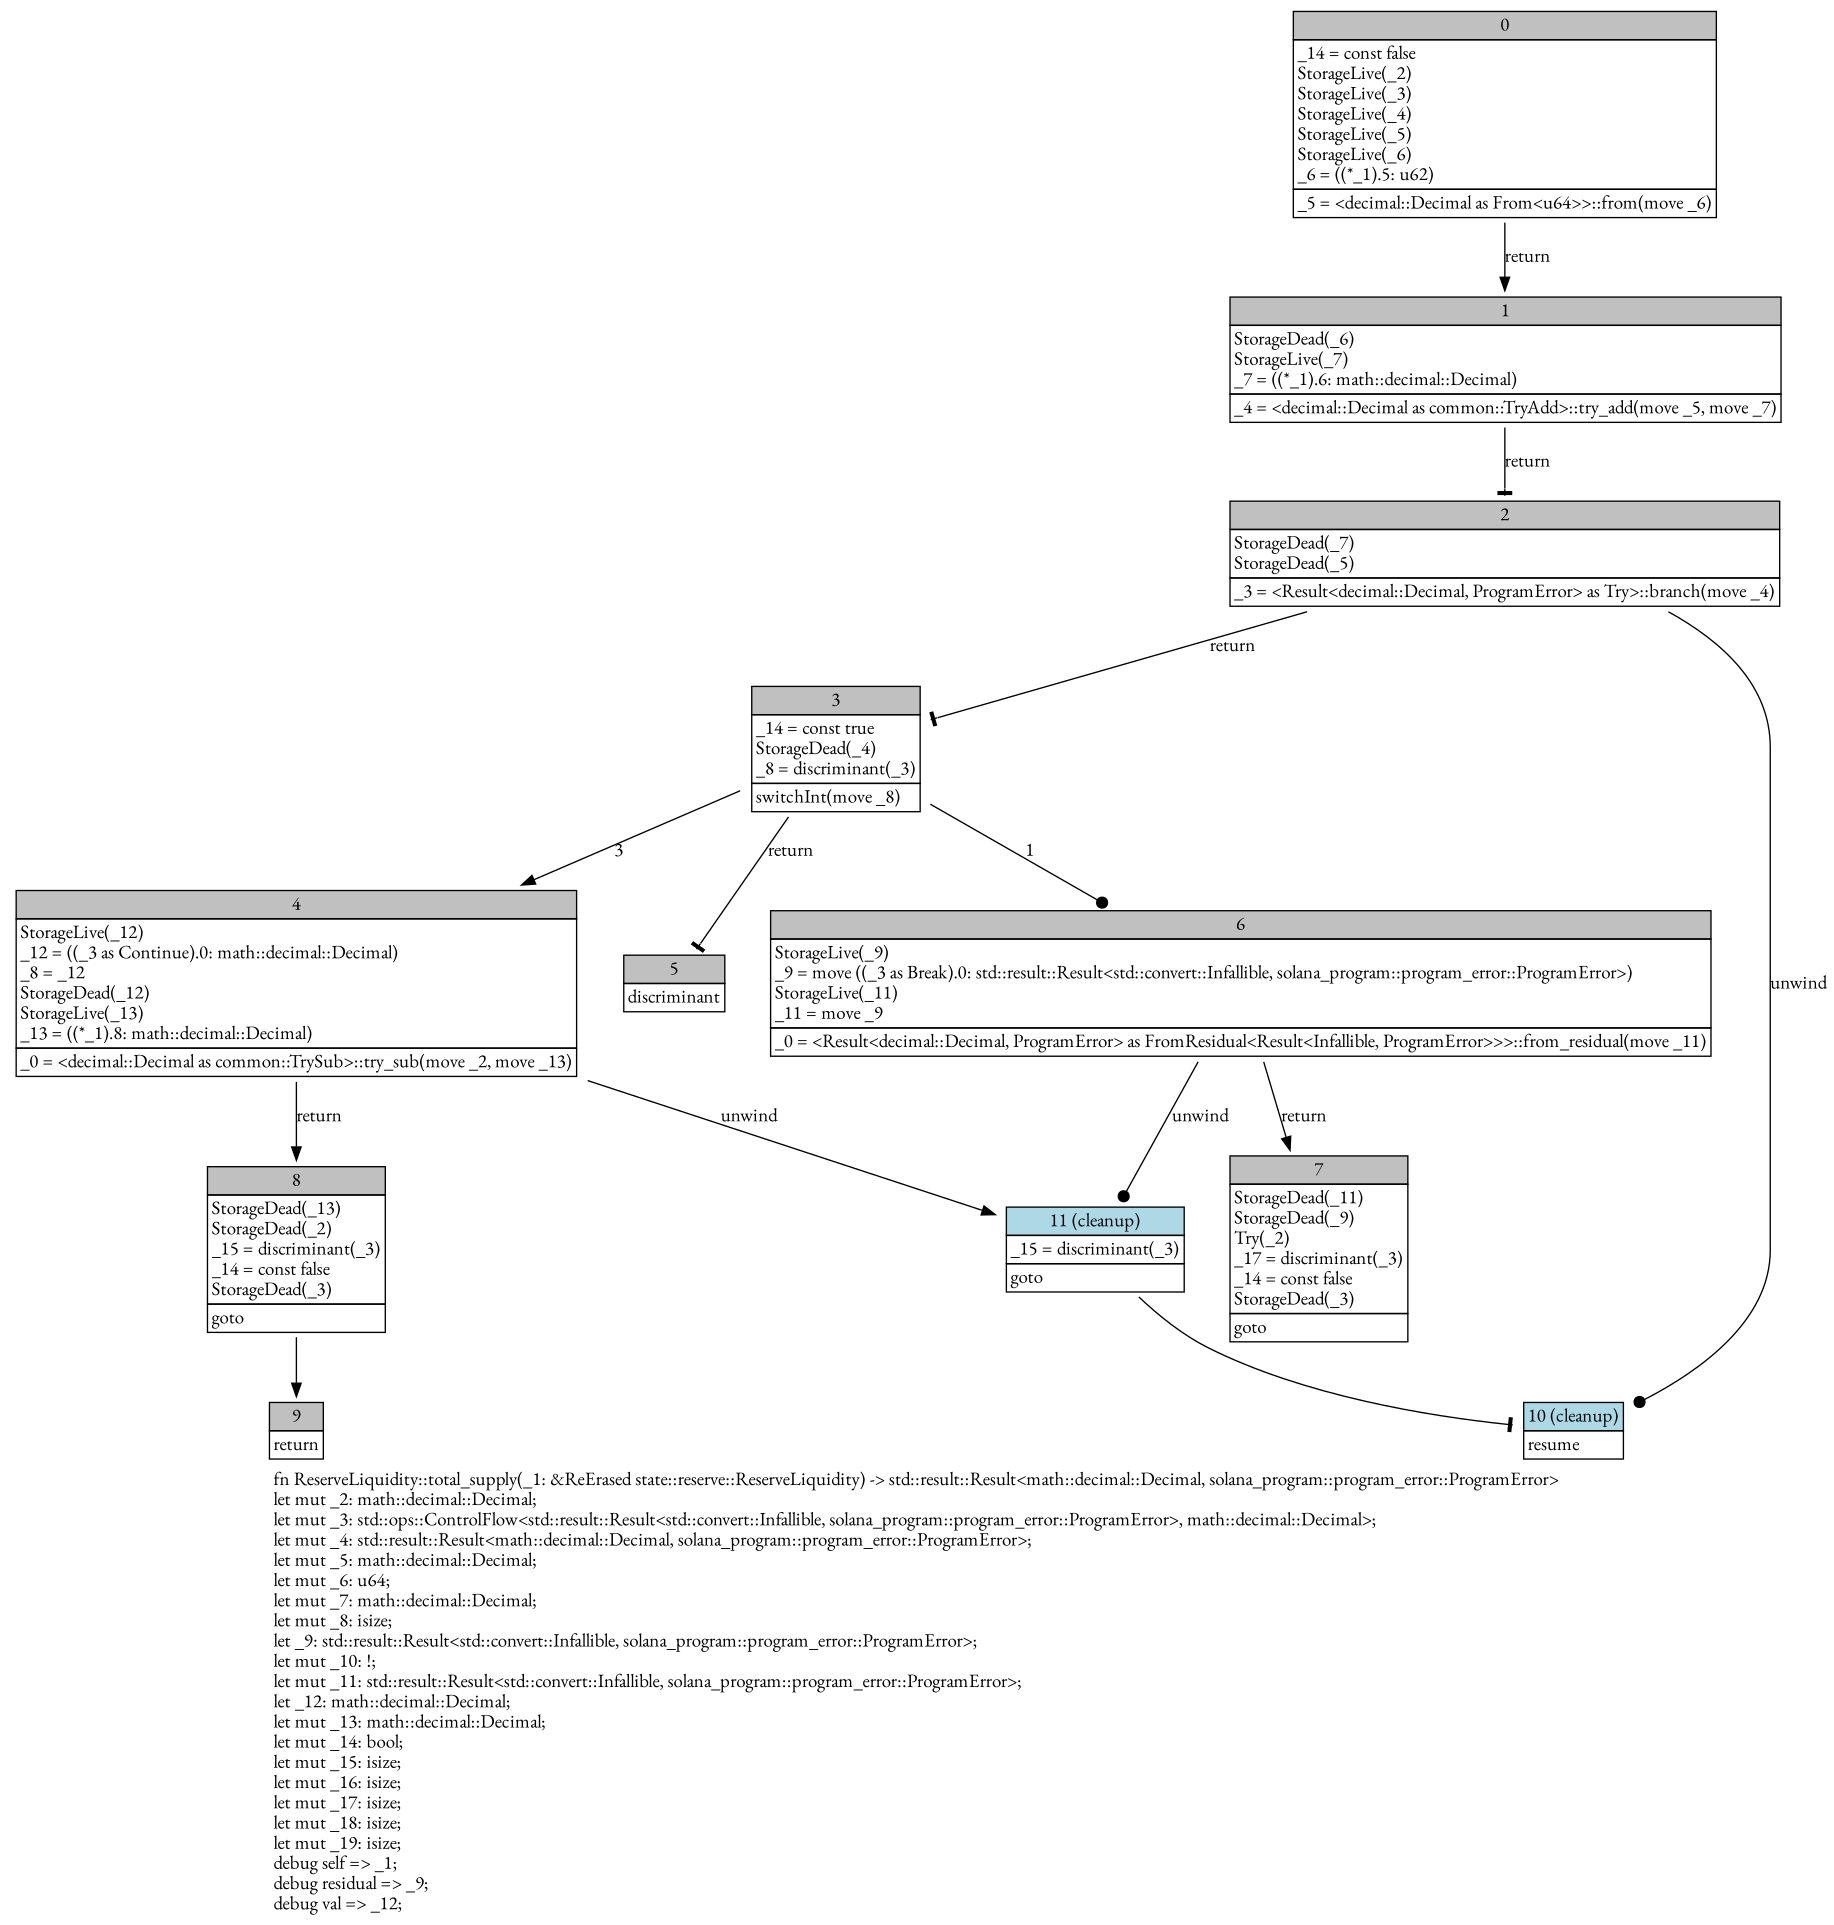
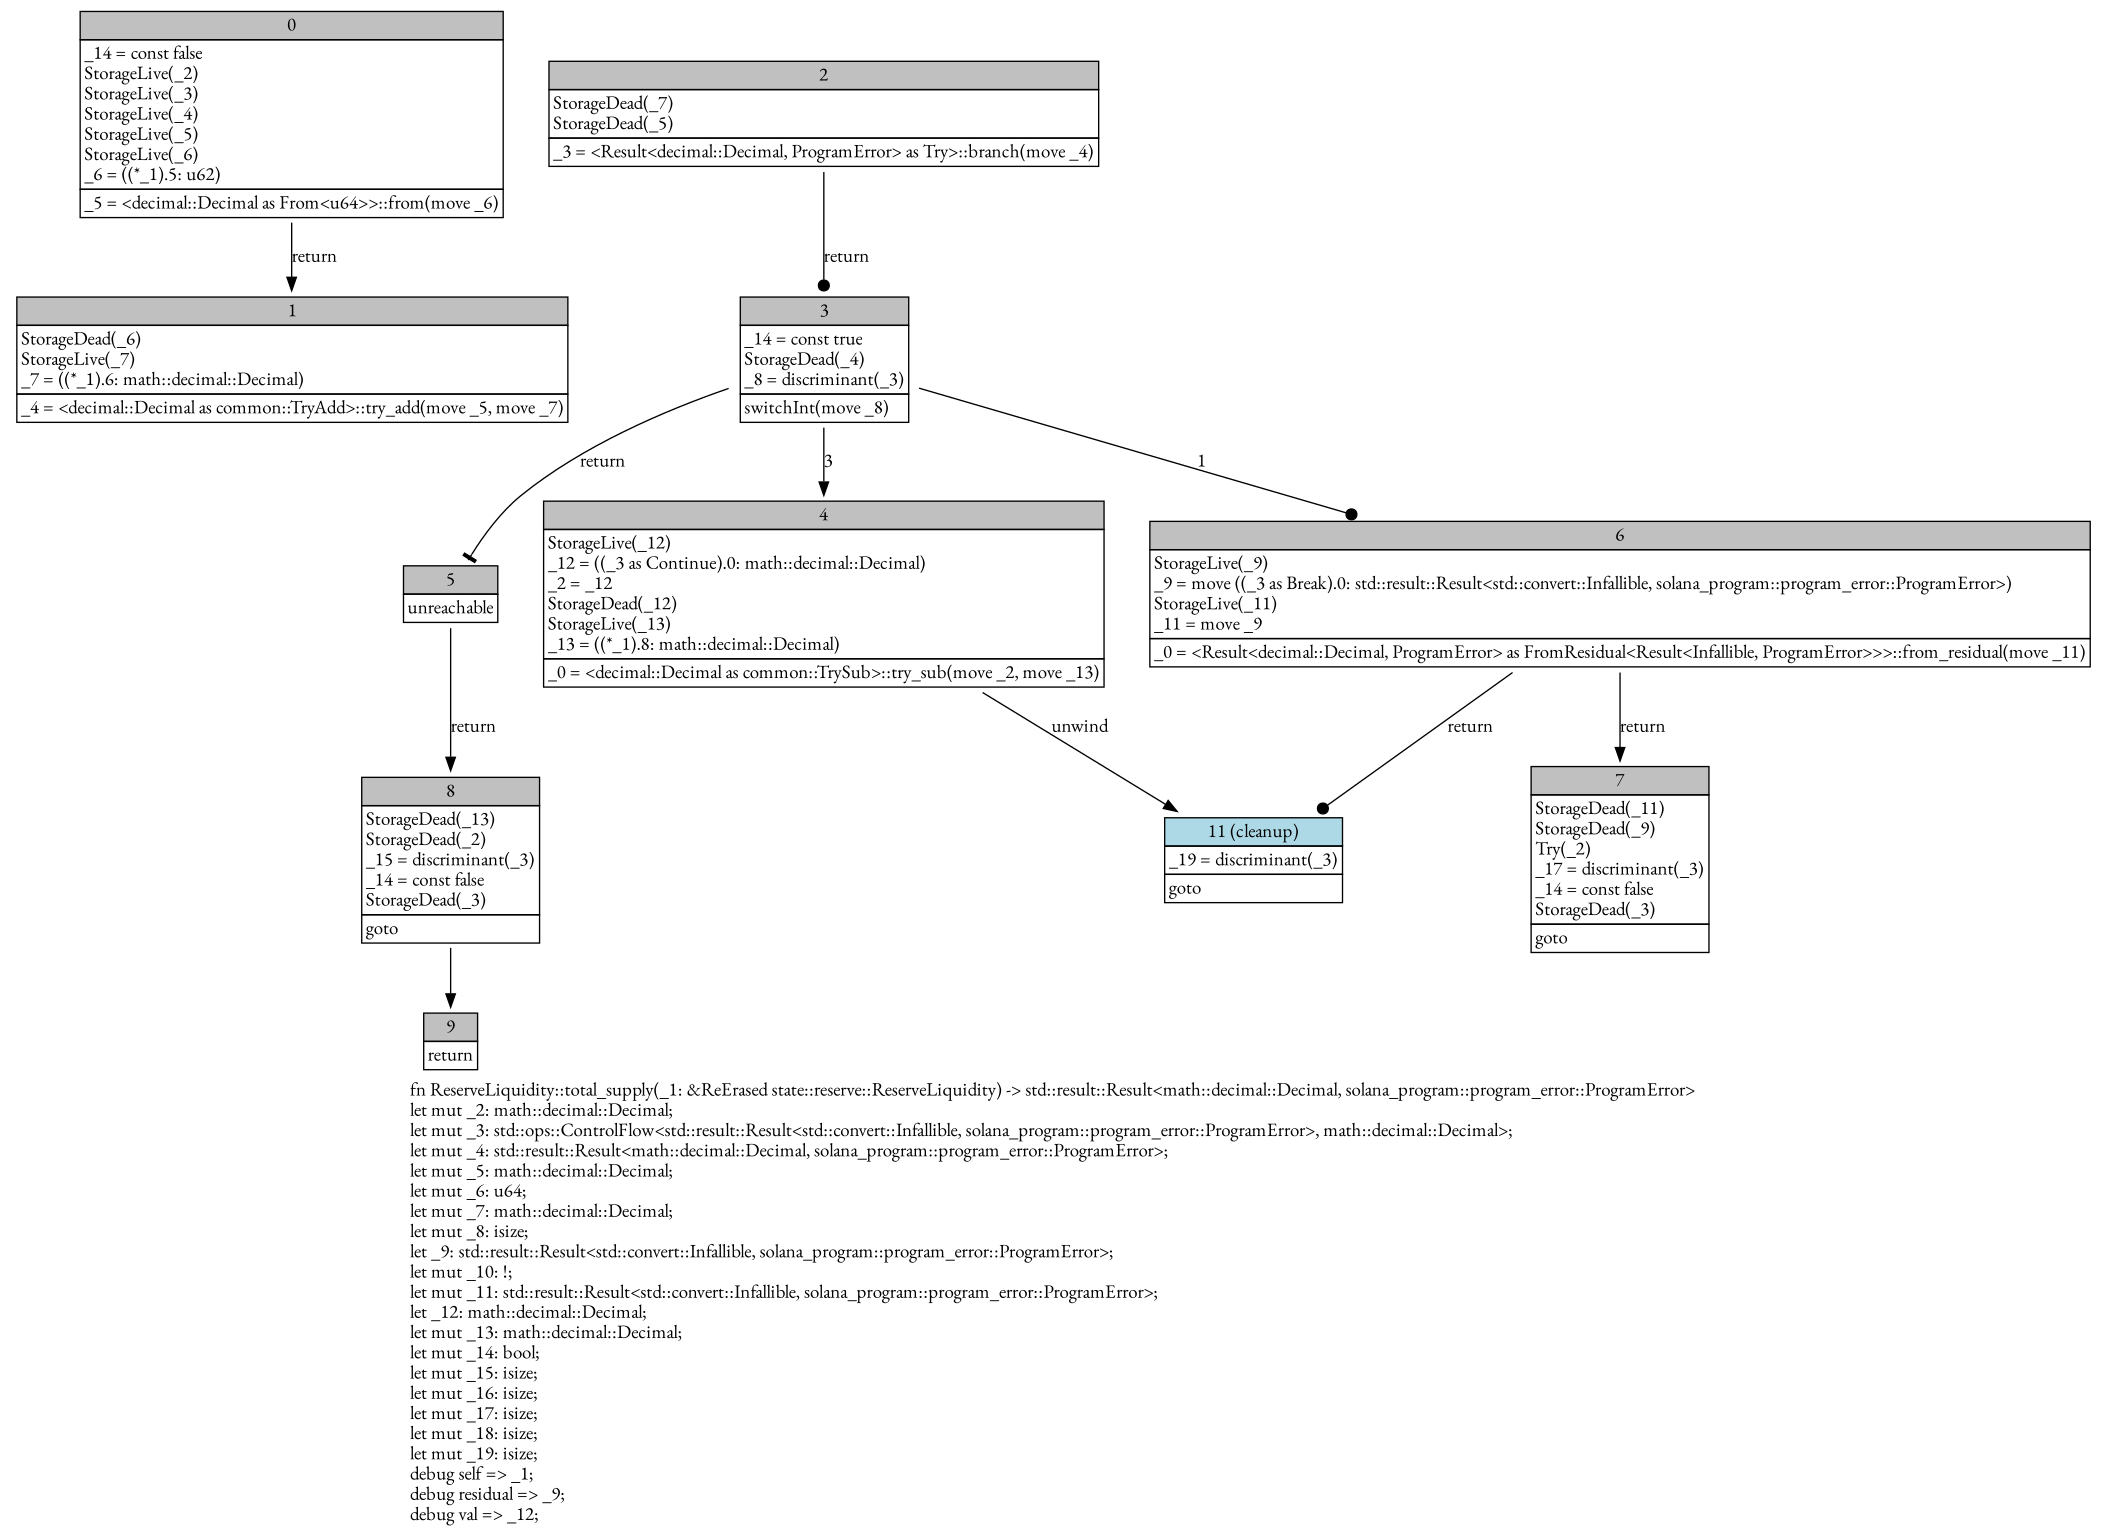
edge "1" -> "2": removed, label "return"
edge "2" -> "3": arrowhead tee -> dot
node "4": text "_8 = _12" -> "_2 = _12"
node "5": text "discriminant" -> "unreachable"
edge "4" -> "8": now "5" -> "8"
edge "6" -> "11 (cleanup)": label "unwind" -> "return"
node "11 (cleanup)": text "_15 = discriminant(_3)" -> "_19 = discriminant(_3)"
node "10 (cleanup)": removed
